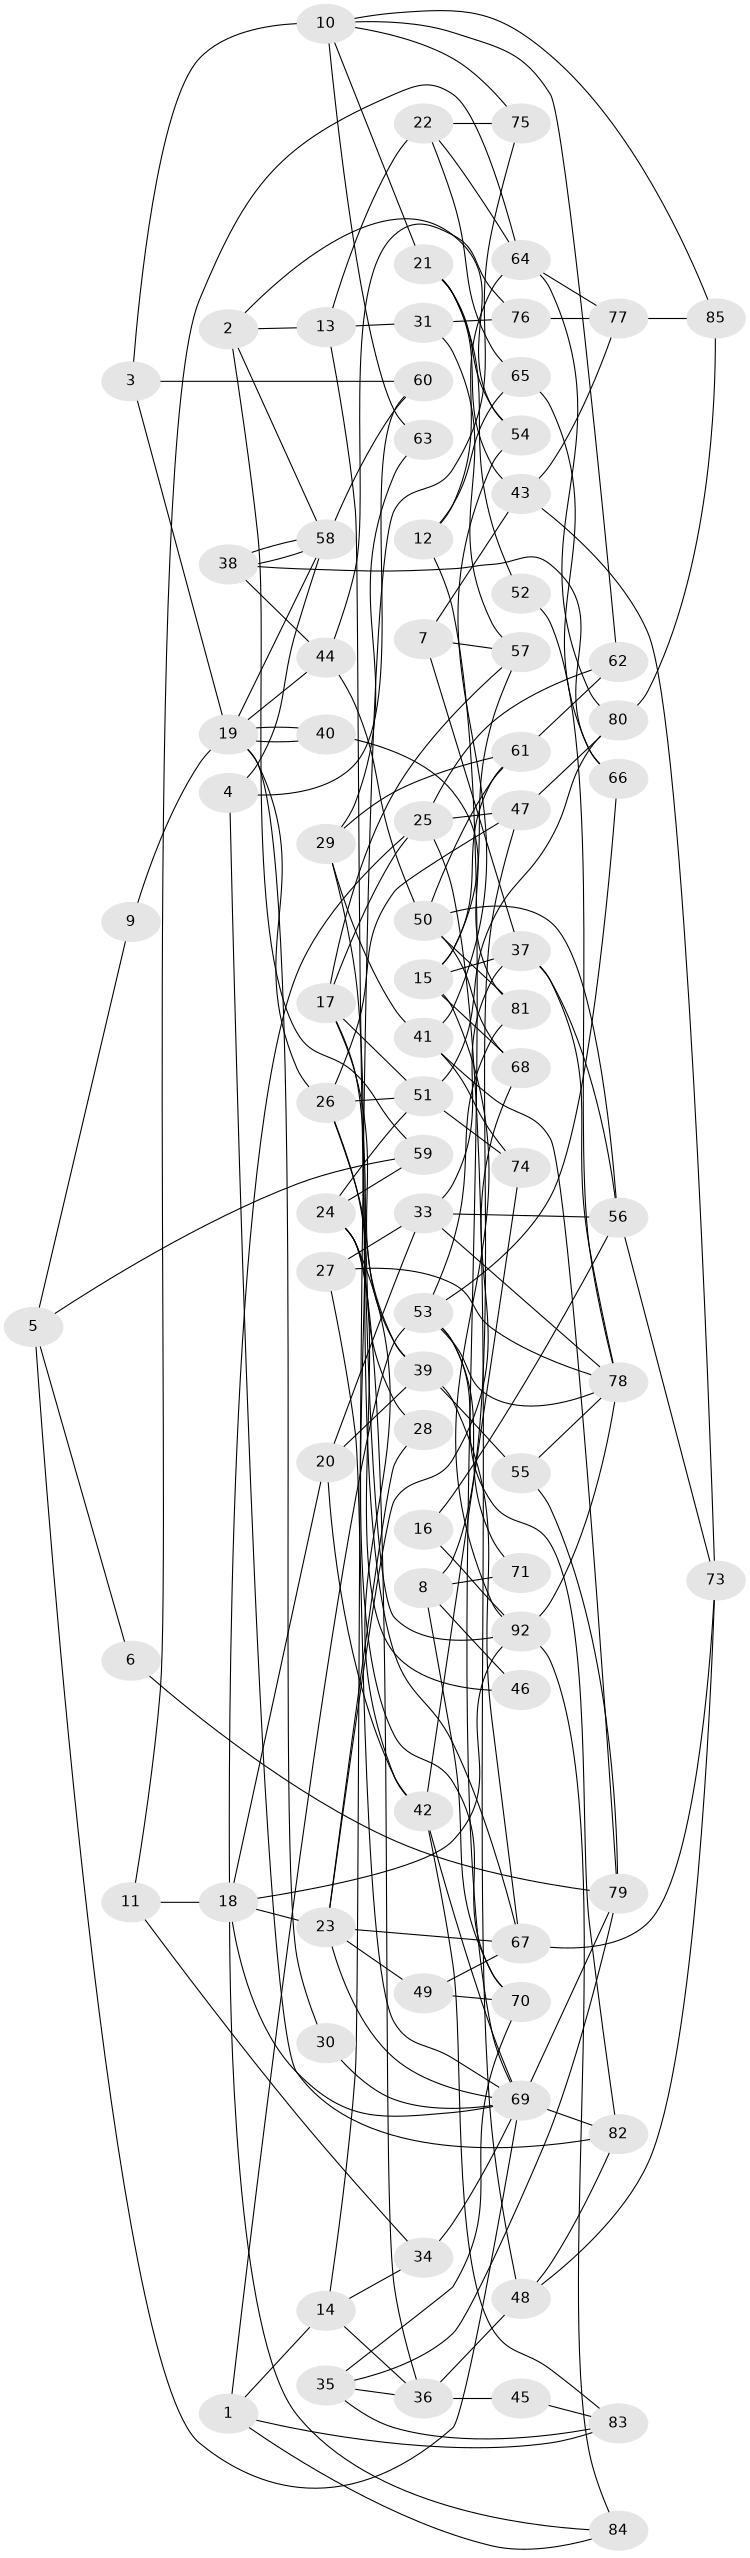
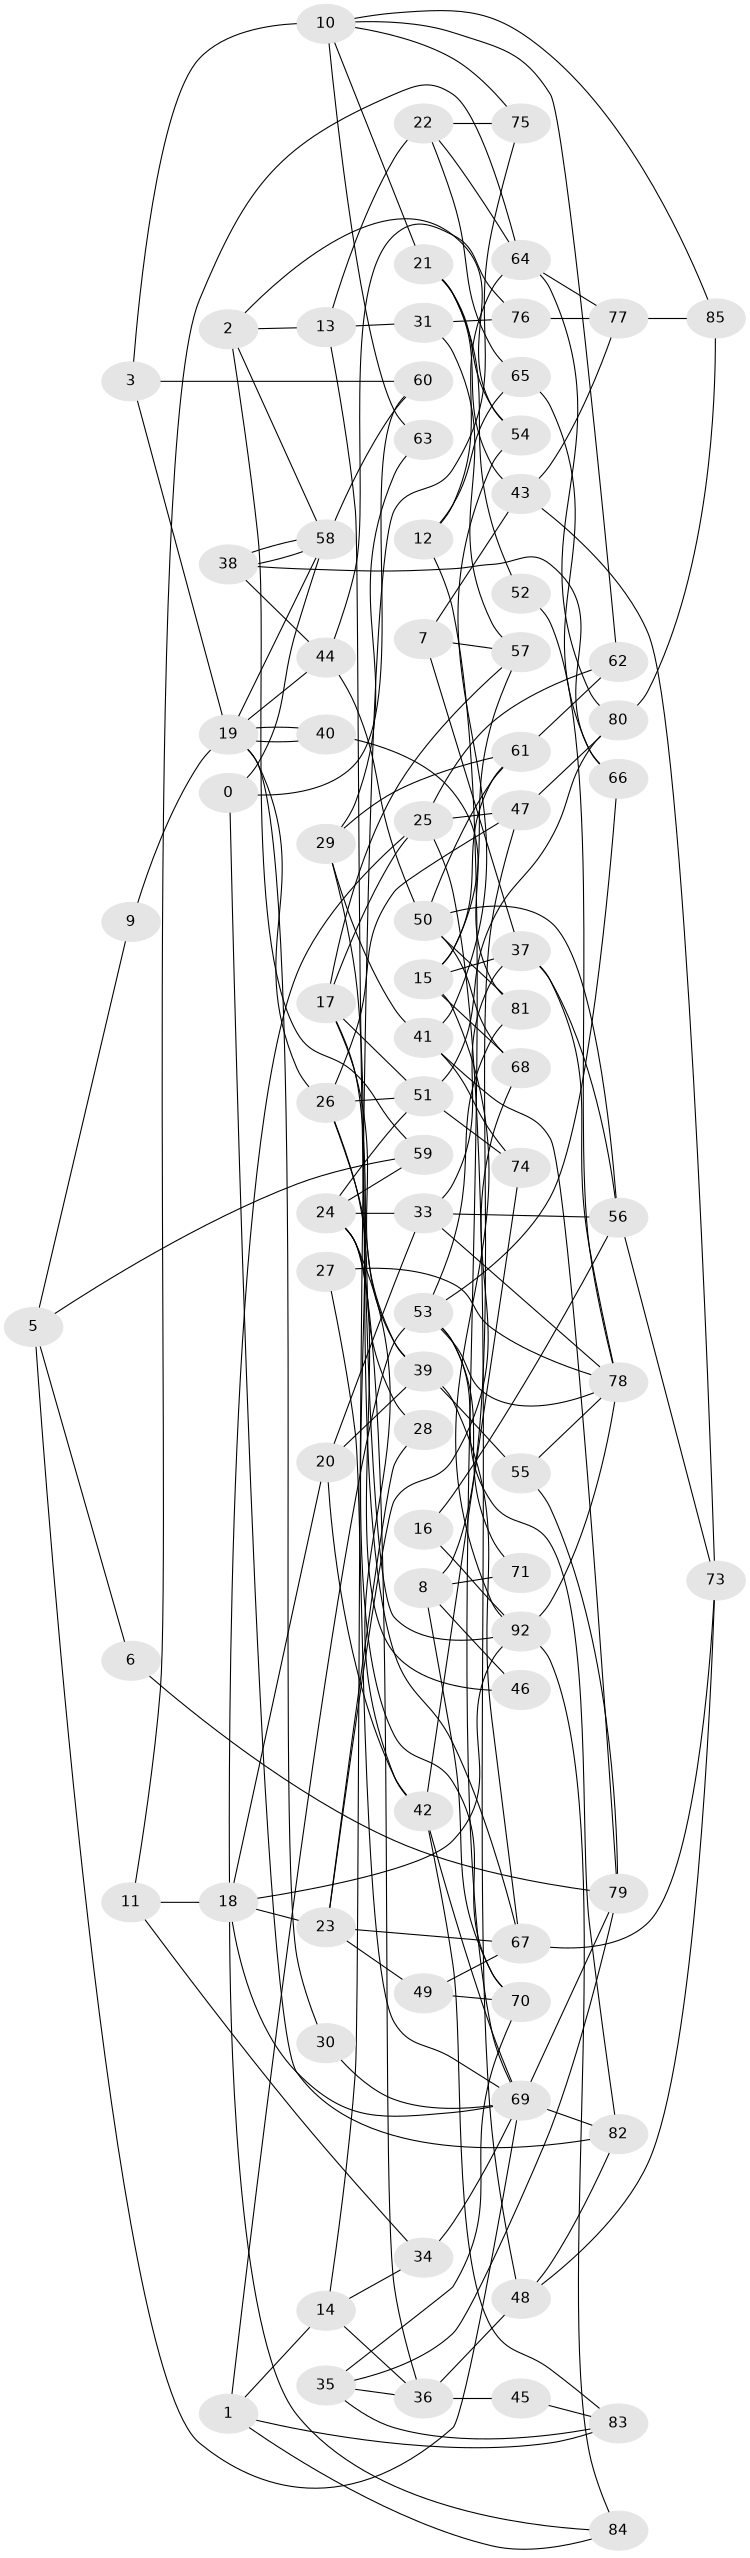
node "4": label "4" -> "0"
edge "33" -- "27": now "33" -- "24"
edge "23" -- "69": removed
